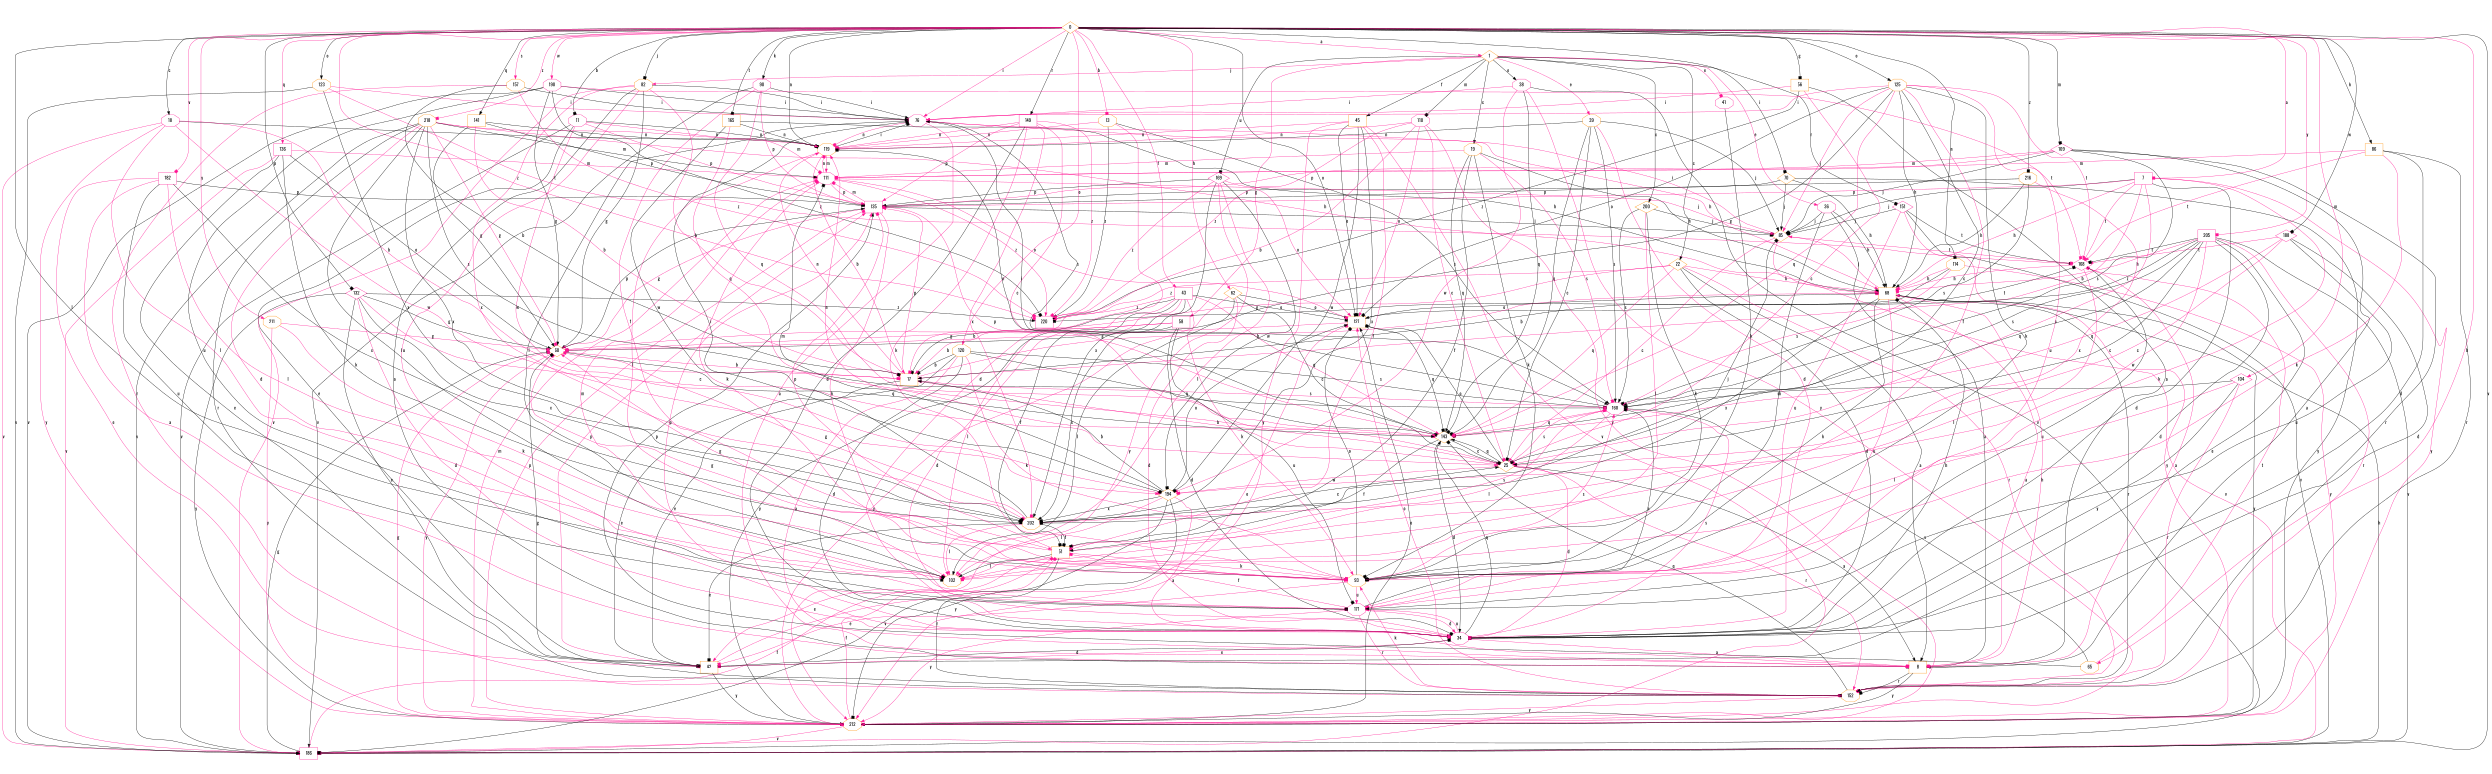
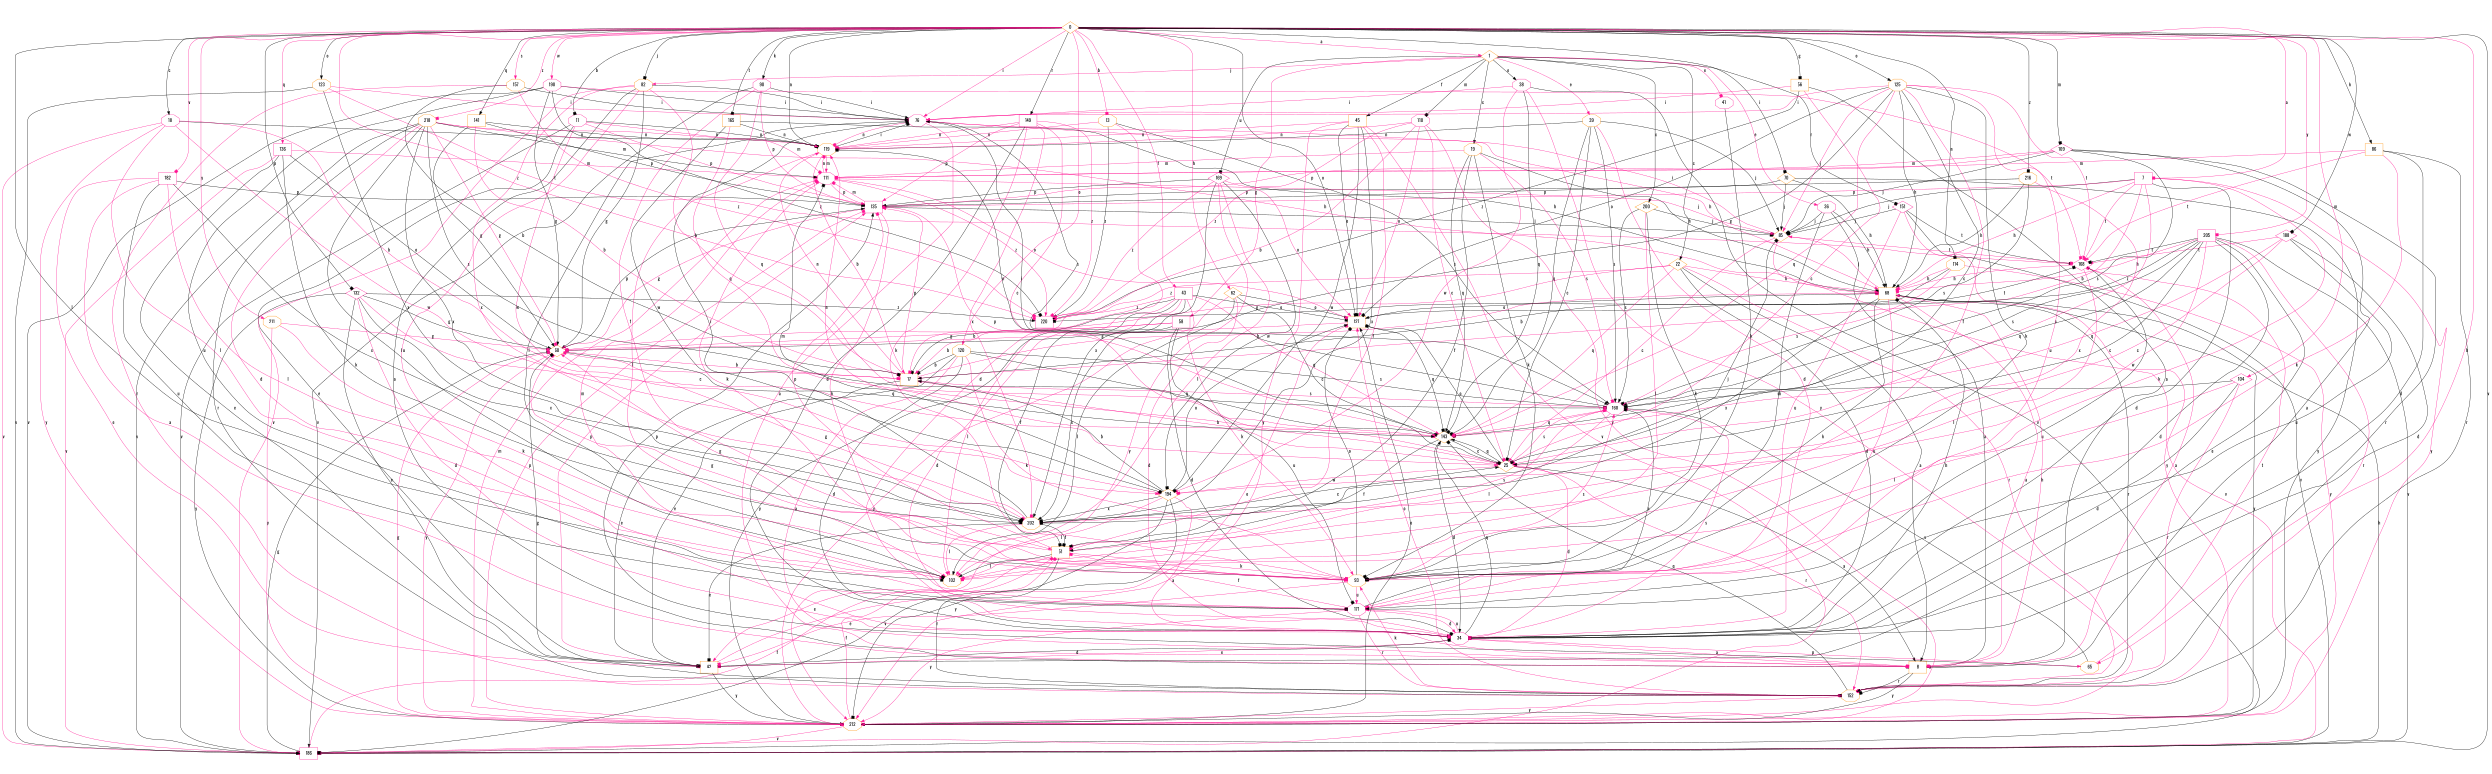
edge "104" -> "34": label "y" -> "d"
edge "34" -> "135": now "34" -> "65"
